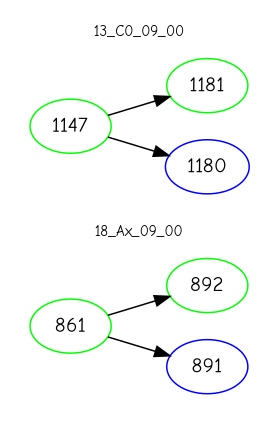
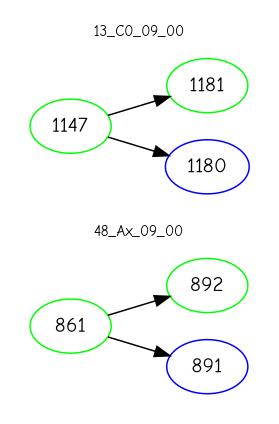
cluster "18_Ax_09_00": label "18_Ax_09_00" -> "48_Ax_09_00"
